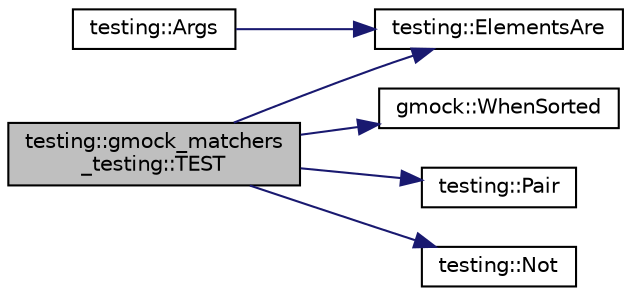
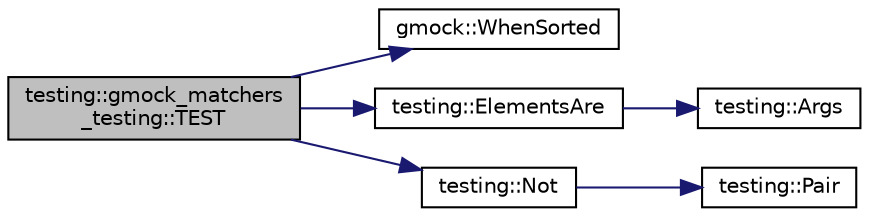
edge "testing::Args" -> "testing::ElementsAre": reversed
edge "testing::gmock_matchers _testing::TEST" -> "testing::Pair": now "testing::Not" -> "testing::Pair"
